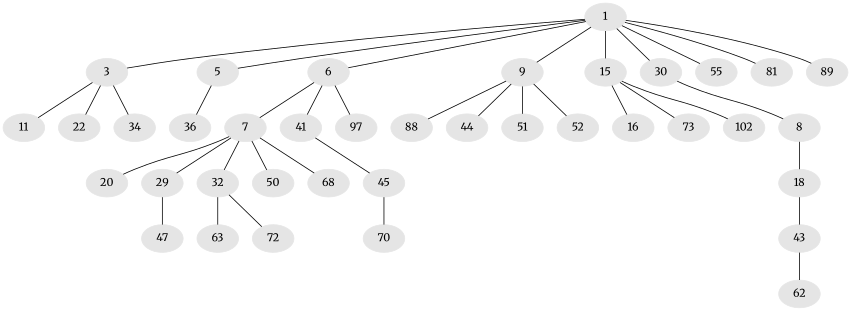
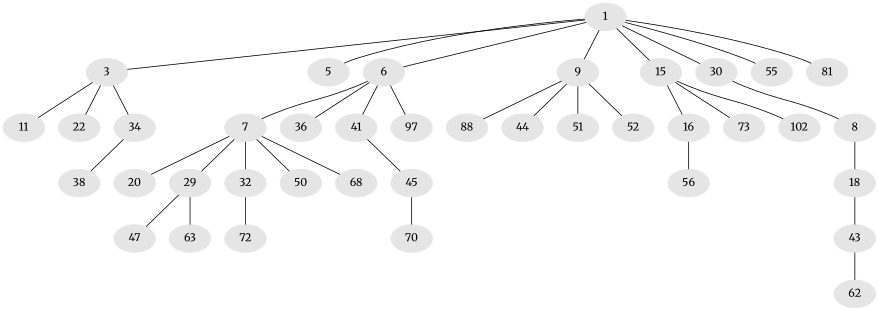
node "89": removed
edge "5" -- "36": now "6" -- "36"
node "38": added
node "56": added
edge "32" -- "63": now "29" -- "63"
